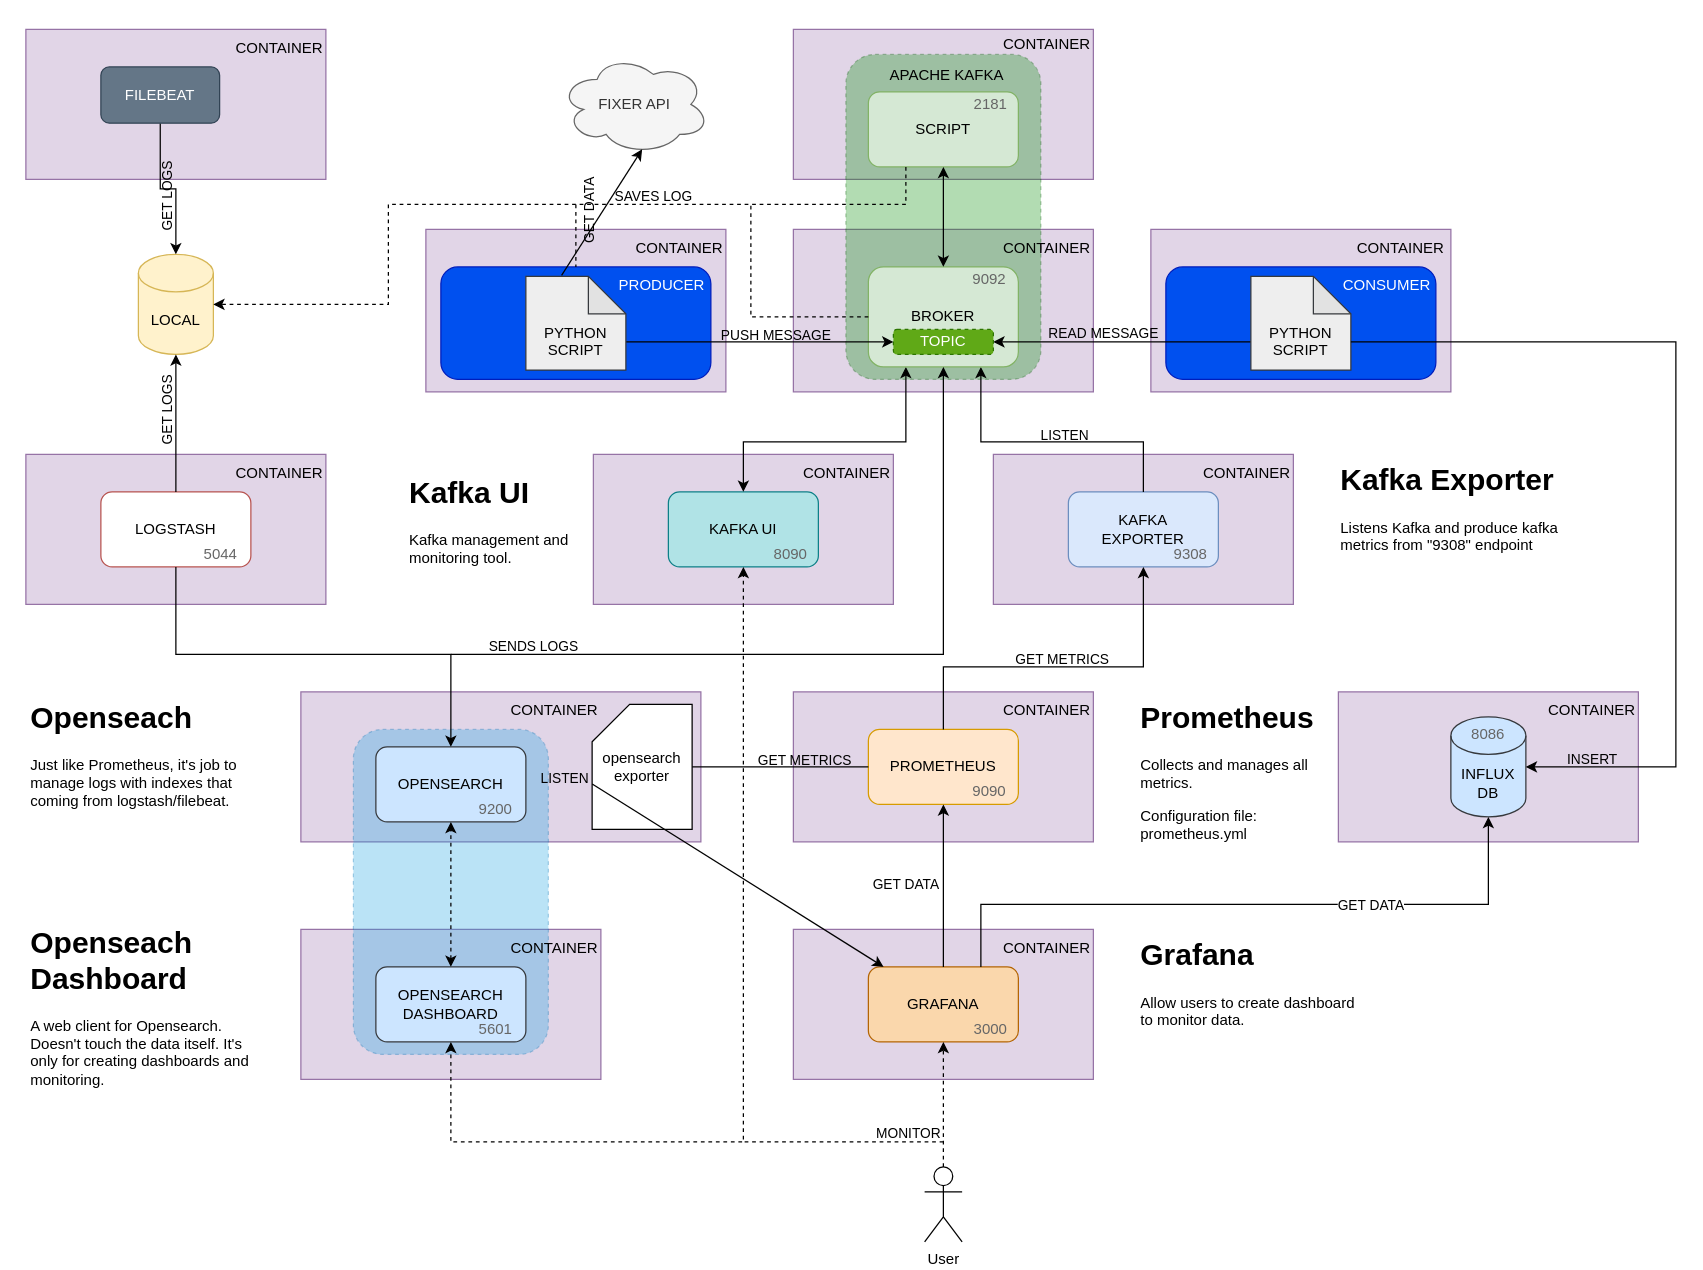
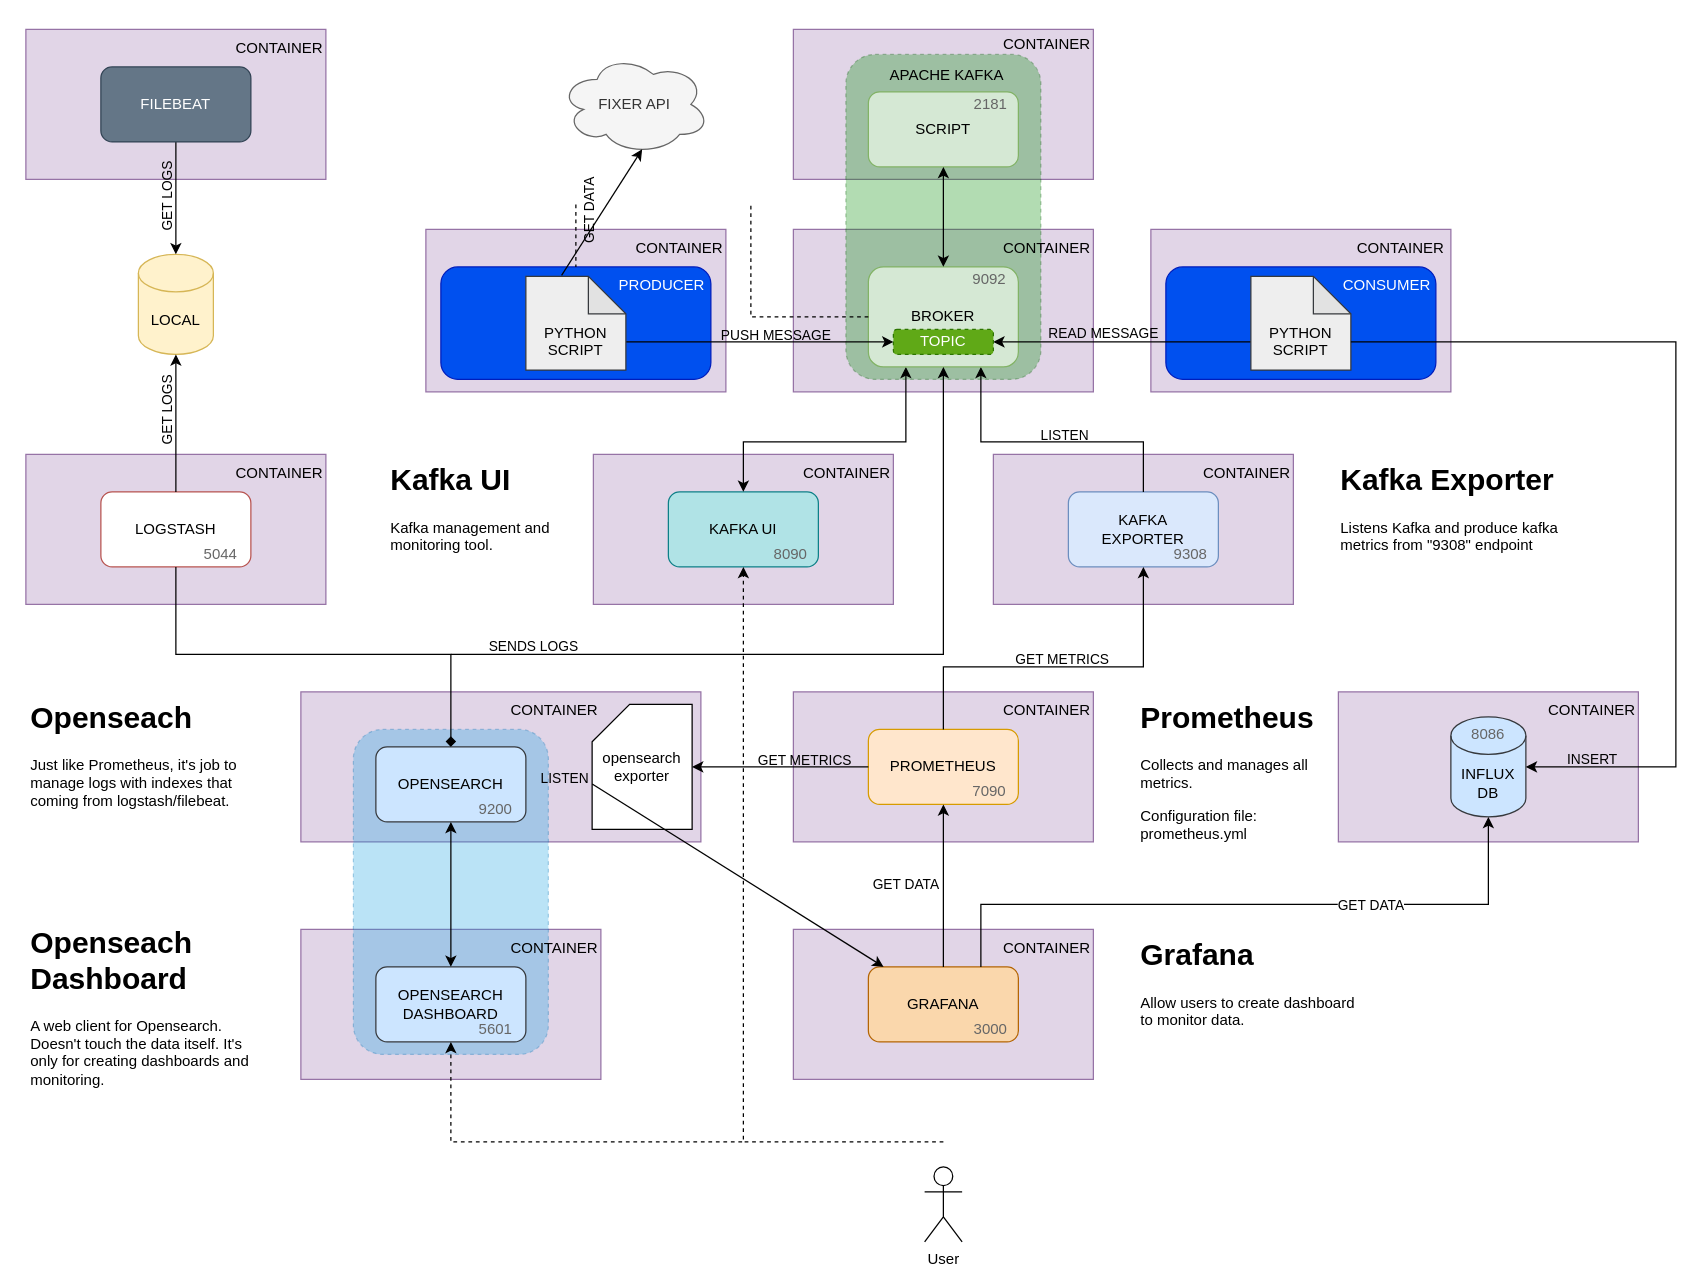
node "FILEBEAT": size 119x56 -> 150x75
edge "SCRIPT" -> "LOCAL": removed, label "SAVES LOG"
node "Kafka UIKafka management and monitoring tool.": moved (494, 542) -> (476, 529)
edge "LOGSTASH" -> "OPENSEARCH": arrowhead classic -> diamond
edge "opensearch exporter" -- "PROMETHEUS": arrowhead none -> classic
node "9090": label "9090" -> "7090"
edge "OPENSEARCH" -- "OPENSEARCH DASHBOARD": style dashed -> solid
edge "User" -> "GRAFANA": removed, label "MONITOR"
